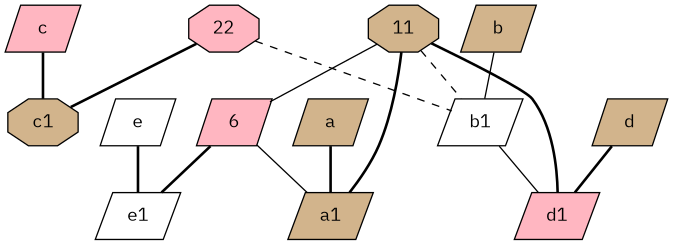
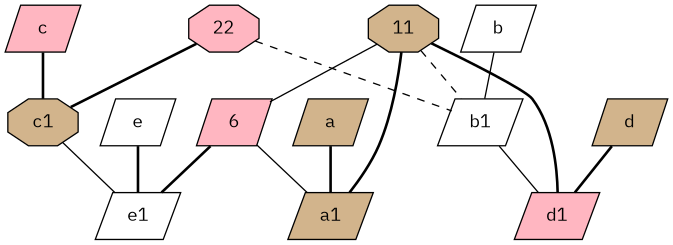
node "b": fillcolor tan -> white
edge "c1" -- "e1": added
